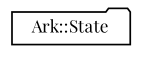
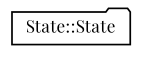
node "Ark::State": label "Ark::State" -> "State::State"
